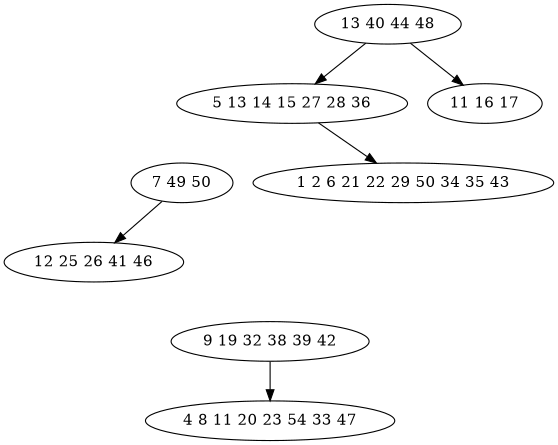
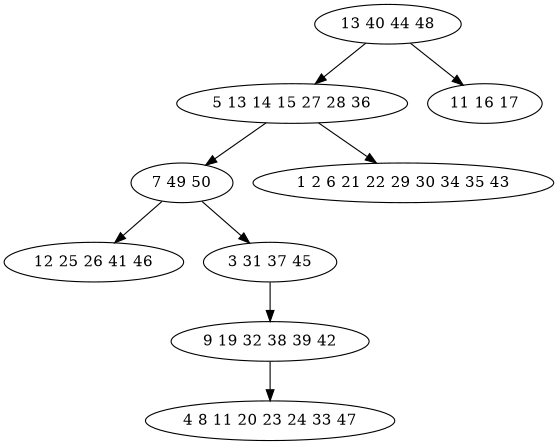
edge "5 13 14 15 27 28 36" -> "7 49 50": added
node "1 2 6 21 22 29 50 34 35 43": label "1 2 6 21 22 29 50 34 35 43" -> "1 2 6 21 22 29 30 34 35 43"
node "3 31 37 45": added
node "4 8 11 20 23 54 33 47": label "4 8 11 20 23 54 33 47" -> "4 8 11 20 23 24 33 47"
